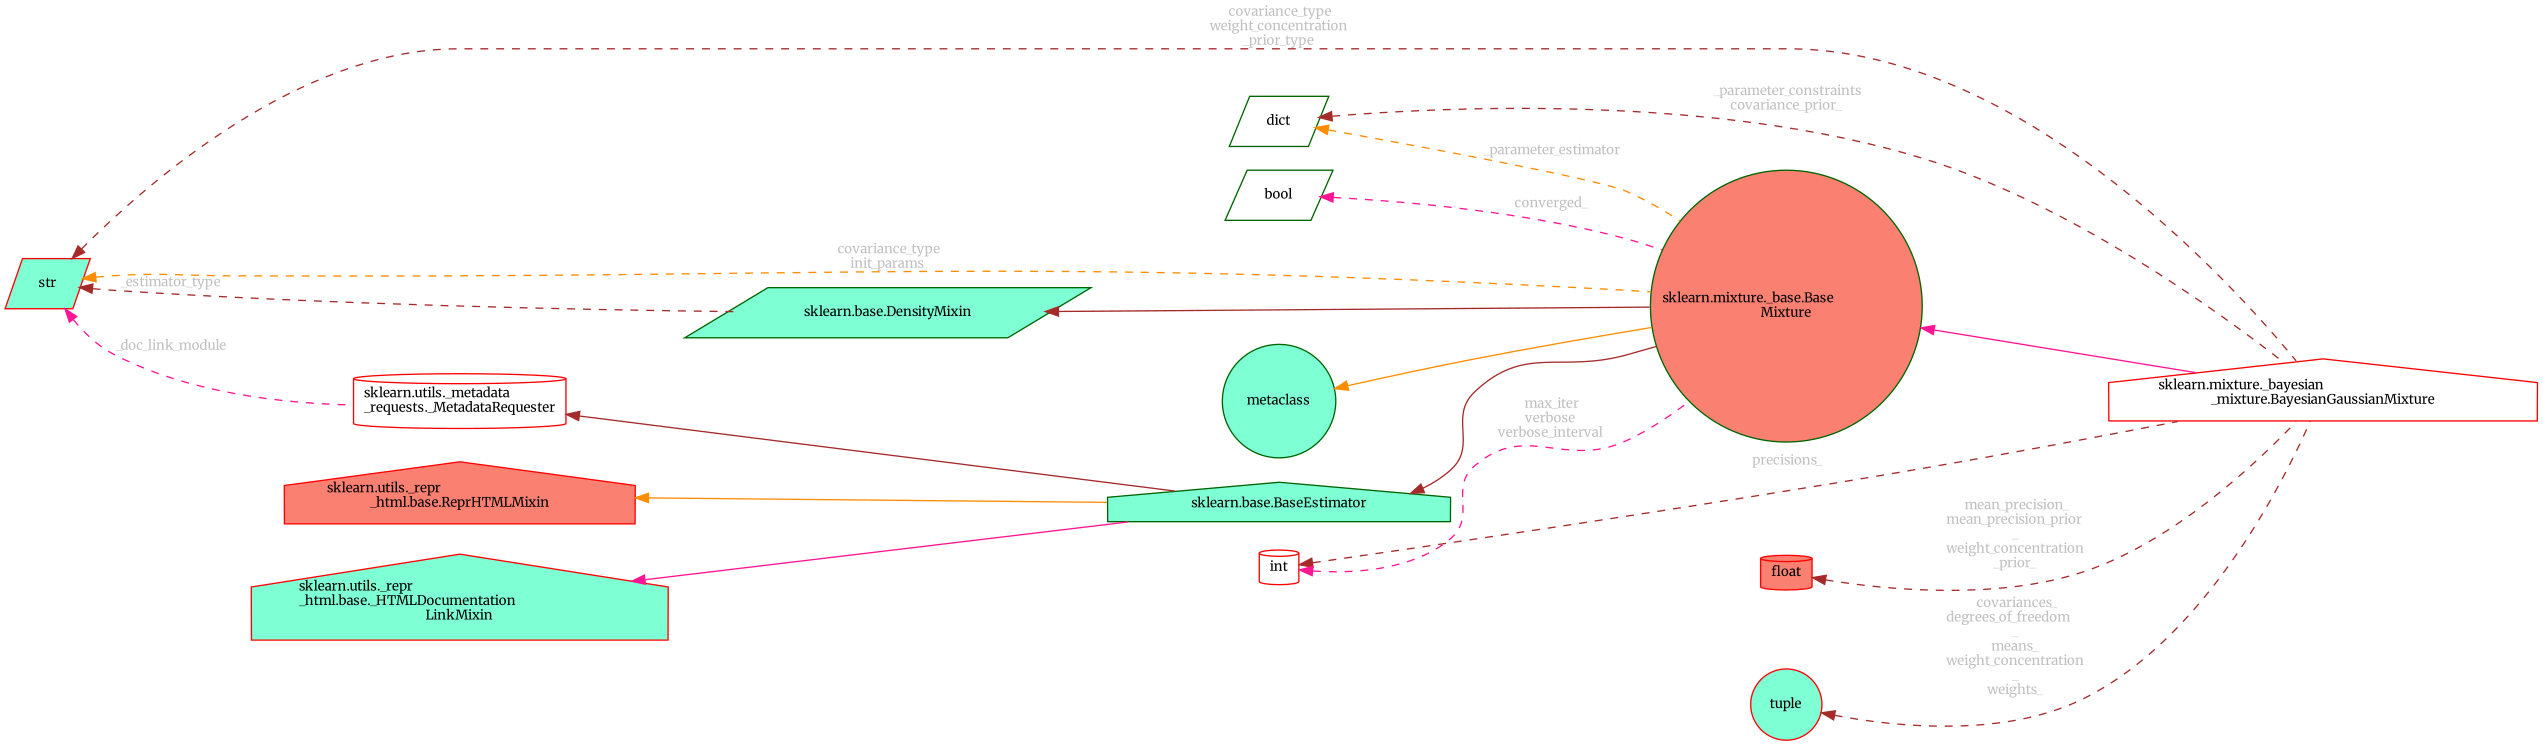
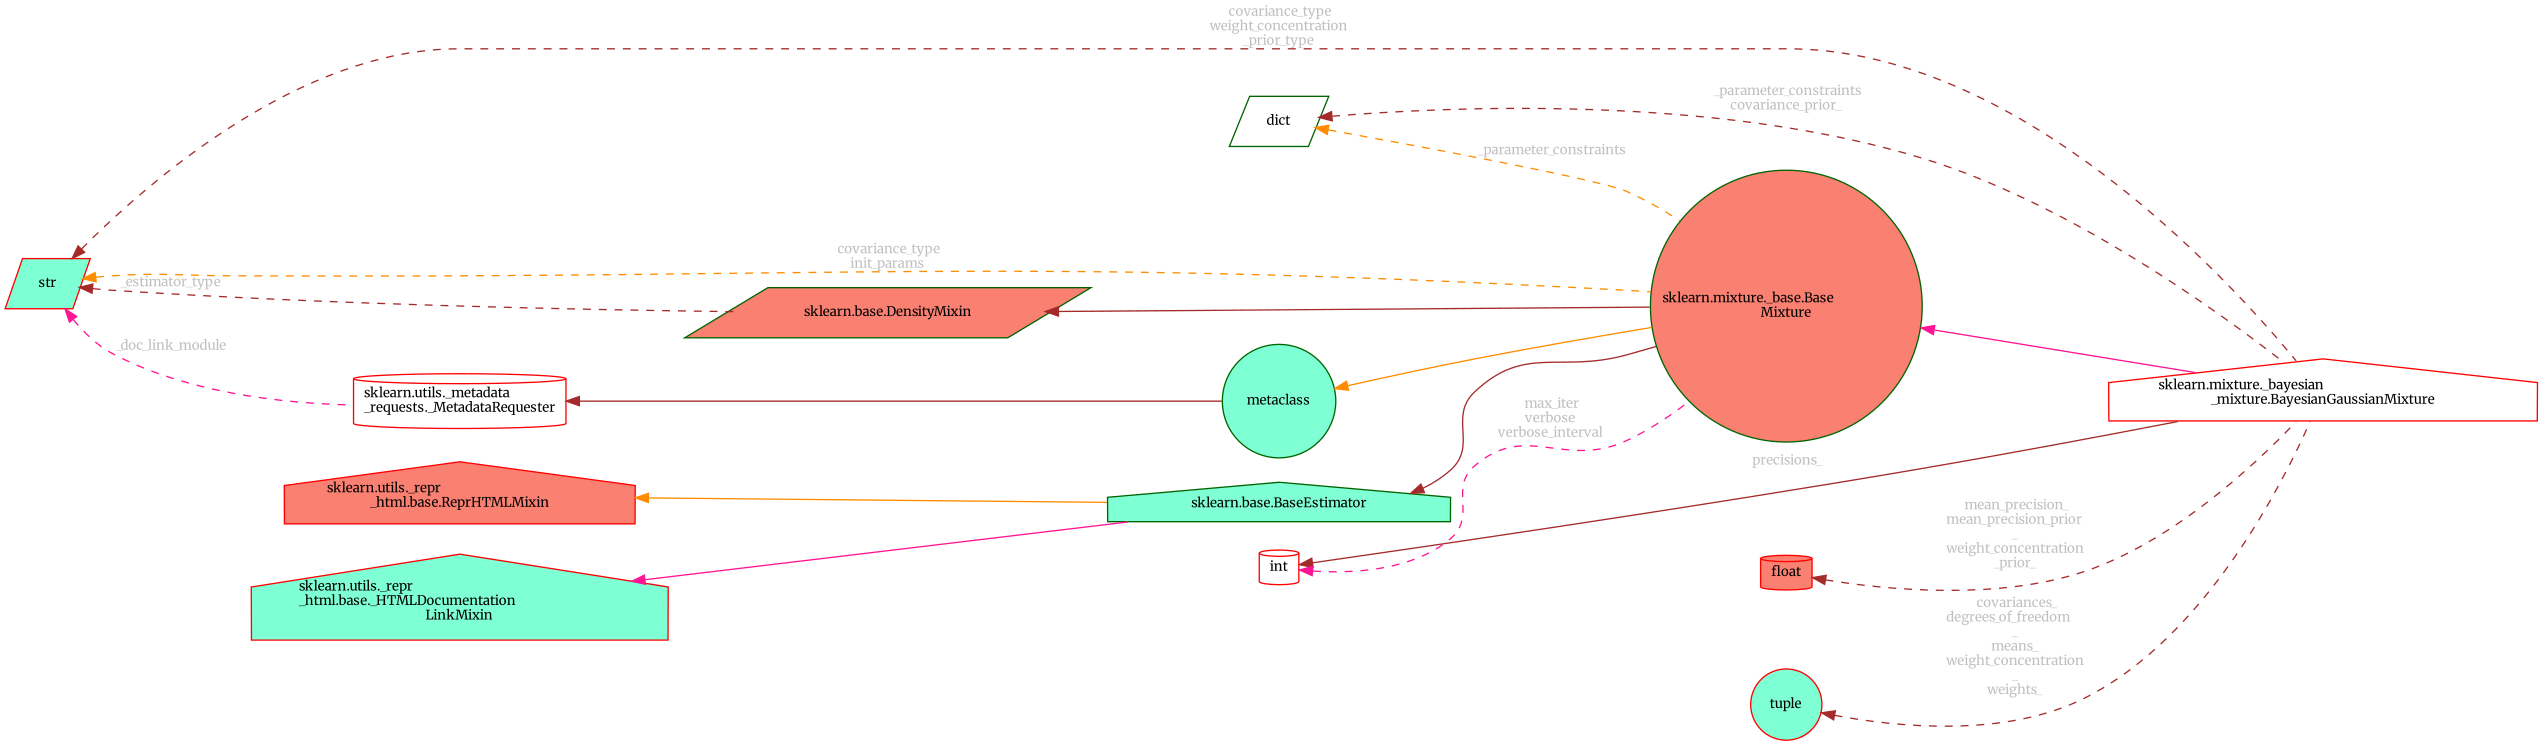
edge "sklearn.mixture._base.Base Mixture" -> "dict": label " _parameter_estimator" -> " _parameter_constraints"
node "bool": removed
node "sklearn.base.DensityMixin": fillcolor aquamarine -> salmon
edge "sklearn.base.BaseEstimator" -> "sklearn.utils._metadata _requests._MetadataRequester": now "metaclass" -> "sklearn.utils._metadata _requests._MetadataRequester"
edge "sklearn.mixture._bayesian _mixture.BayesianGaussianMixture" -> "int": style dashed -> solid
